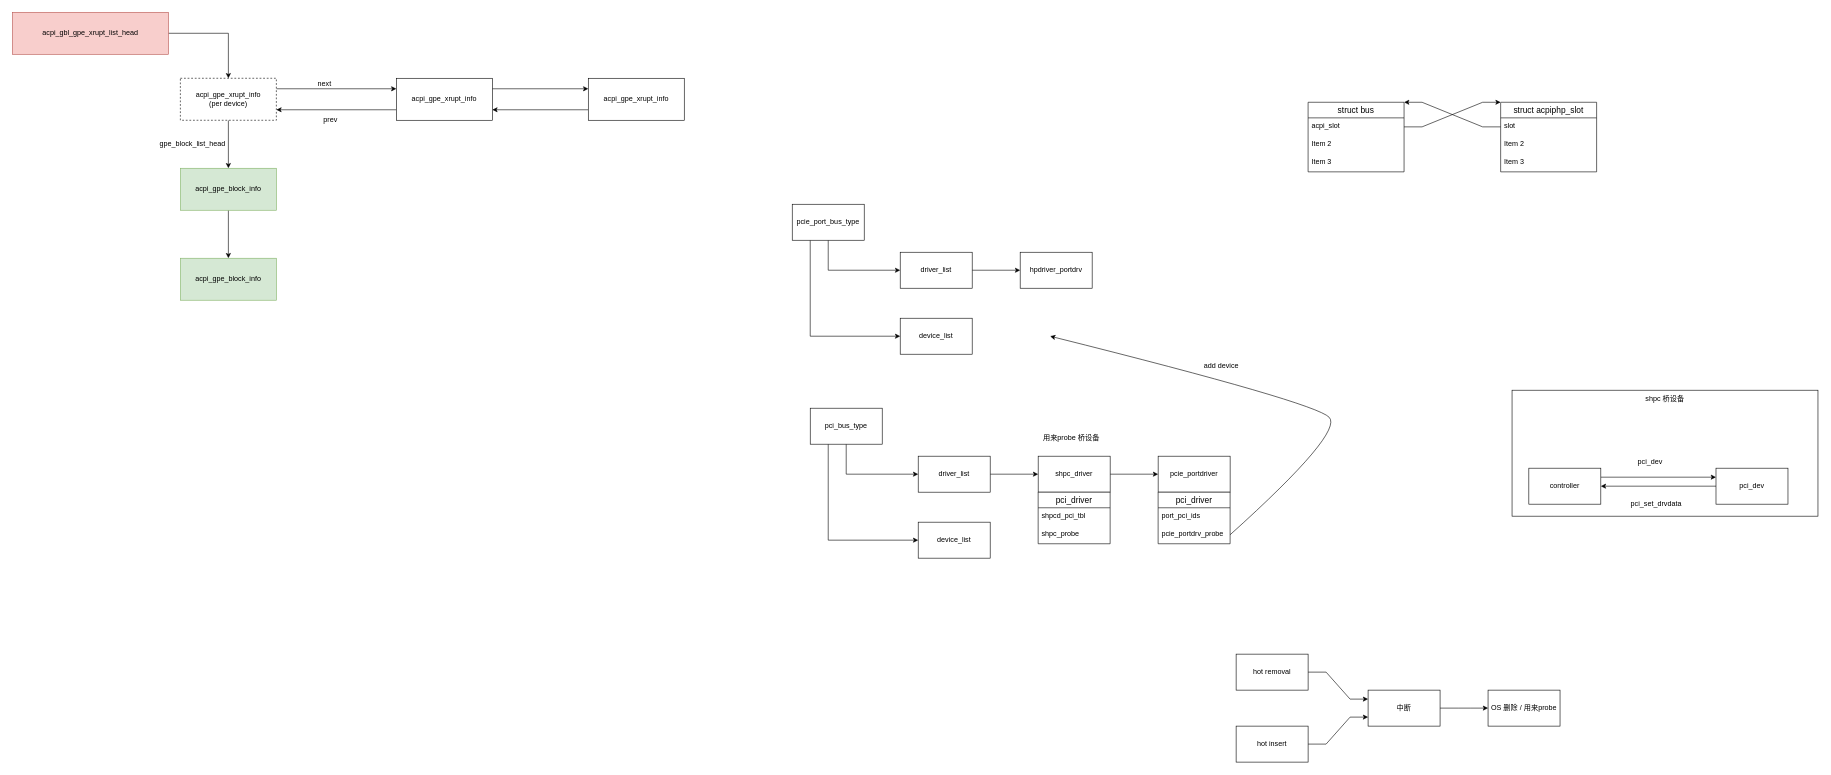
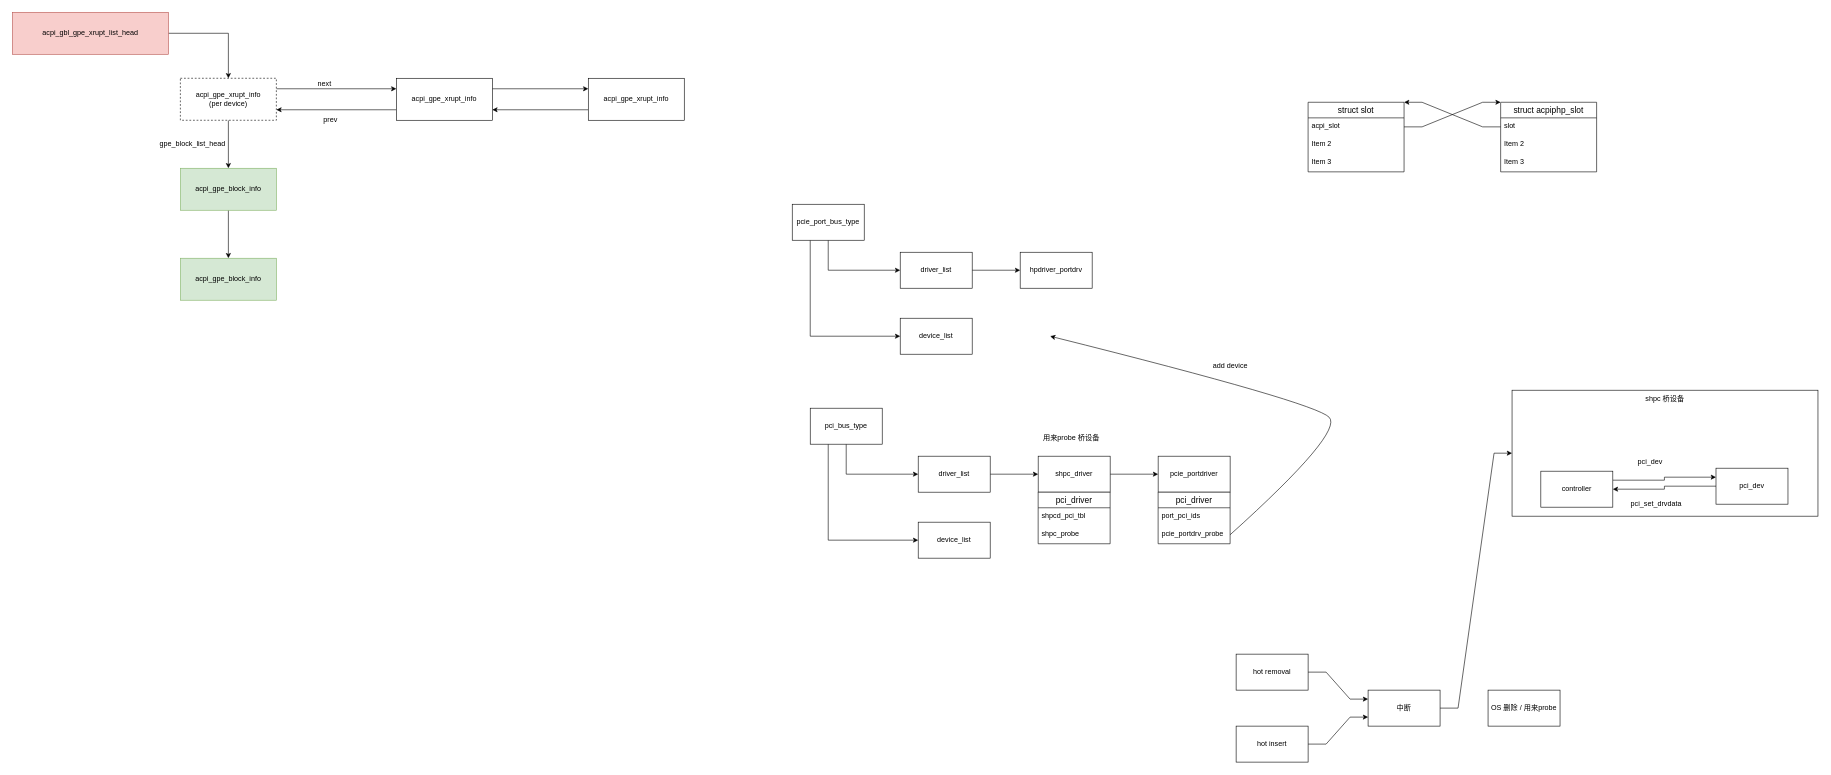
node "struct bus": label "struct bus" -> "struct slot"
node "add device": moved (1221, 366) -> (1230, 366)
node "controller": moved (1565, 486) -> (1577, 489)
edge "中断" -> "OS 删除 / 用来probe": now "中断" -> "shpc 桥设备"
